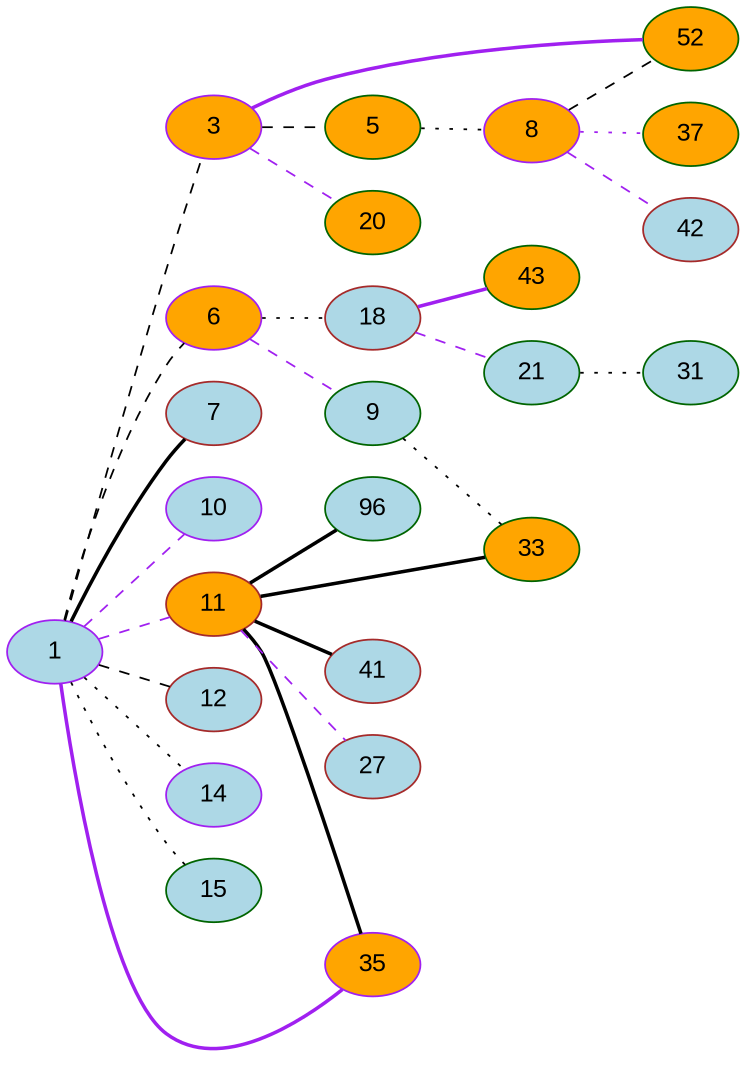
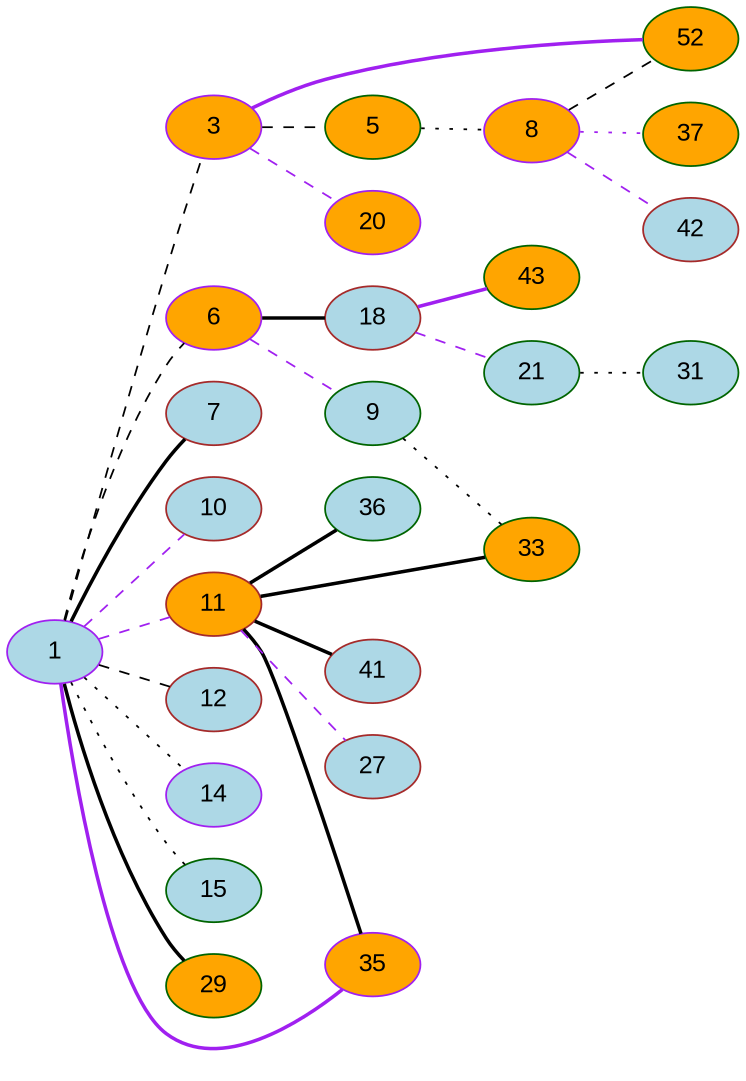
node "20": color darkgreen -> purple
edge "6" -- "18": style dotted -> bold
node "10": color purple -> brown
node "96": label "96" -> "36"
node "29": added
